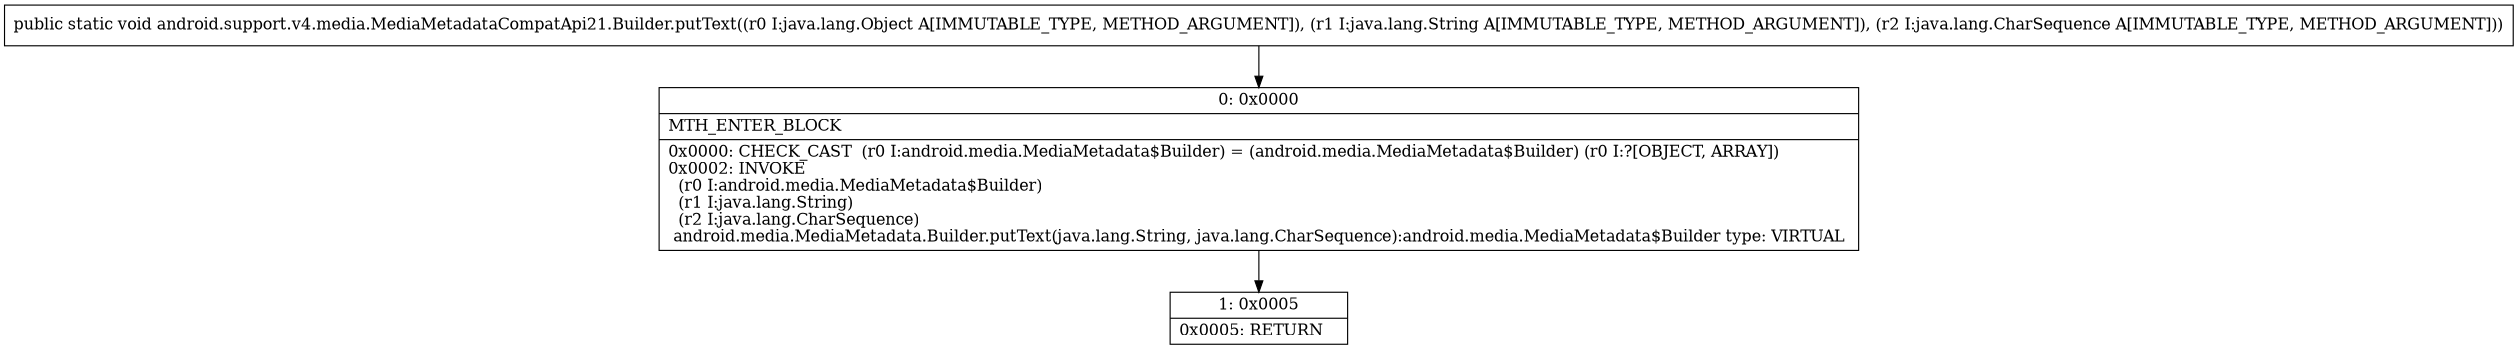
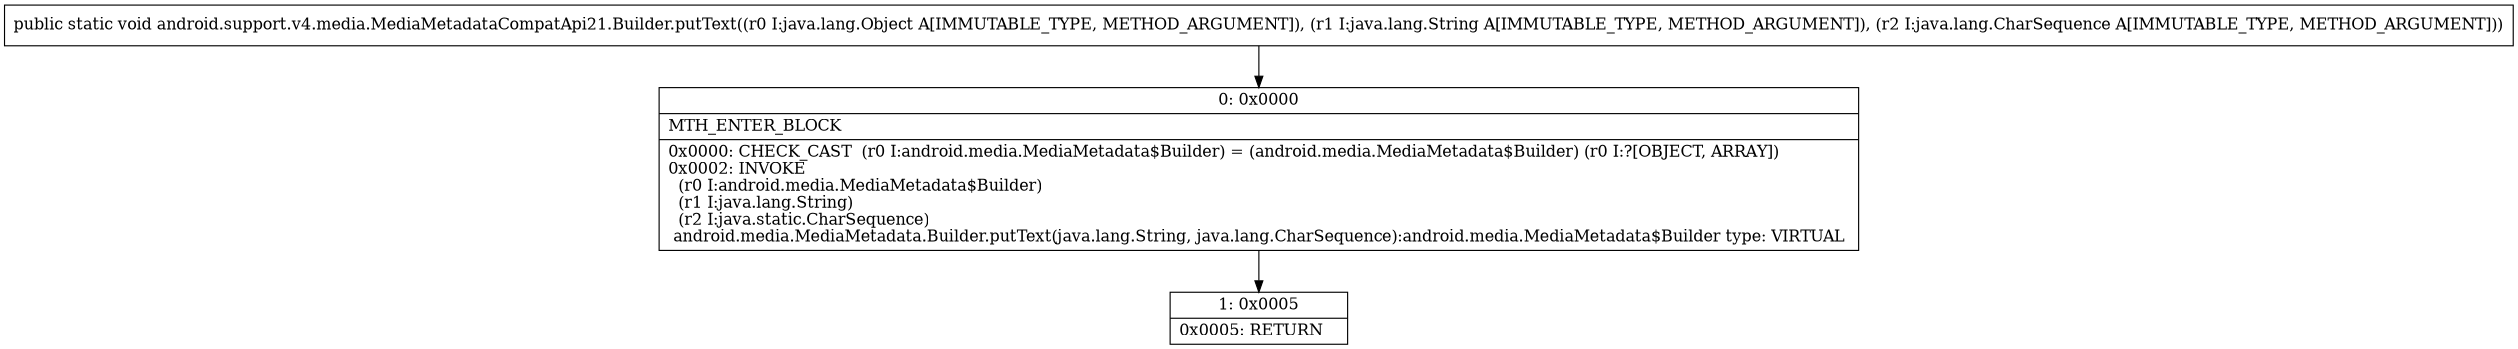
node "0: 0x0000": text "(r2 I:java.lang.CharSequence)" -> "(r2 I:java.static.CharSequence)"
